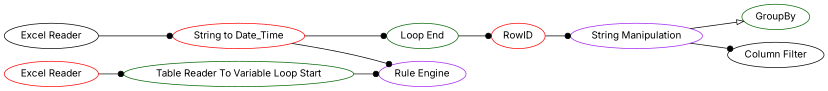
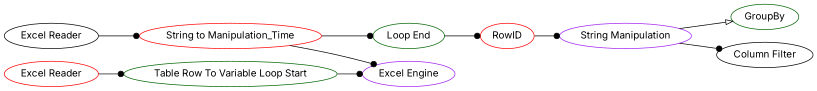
node "String to Date_Time": label "String to Date_Time" -> "String to Manipulation_Time"
node "Table Reader To Variable Loop Start": label "Table Reader To Variable Loop Start" -> "Table Row To Variable Loop Start"
node "Rule Engine": label "Rule Engine" -> "Excel Engine"
